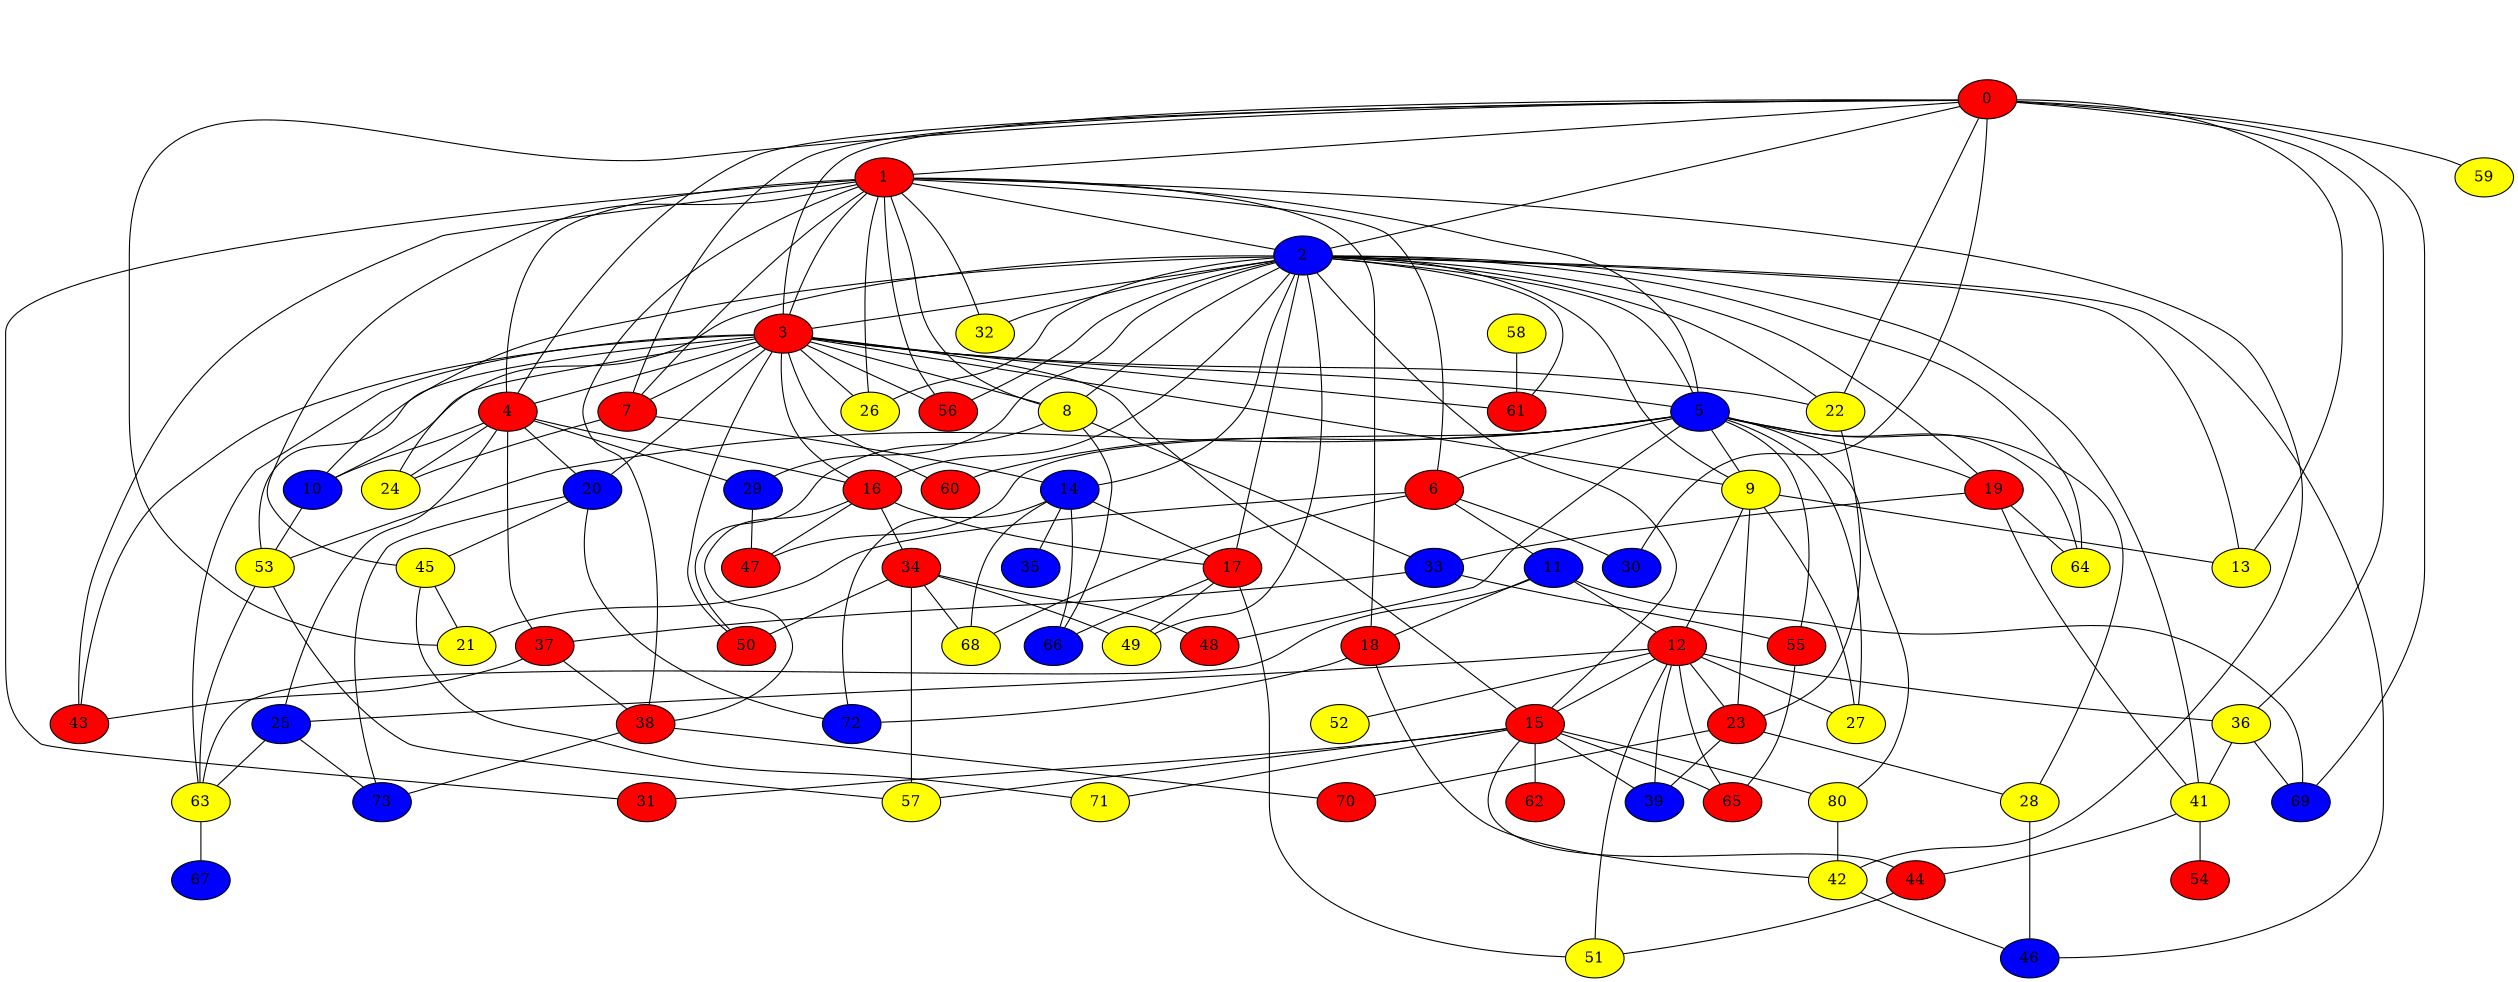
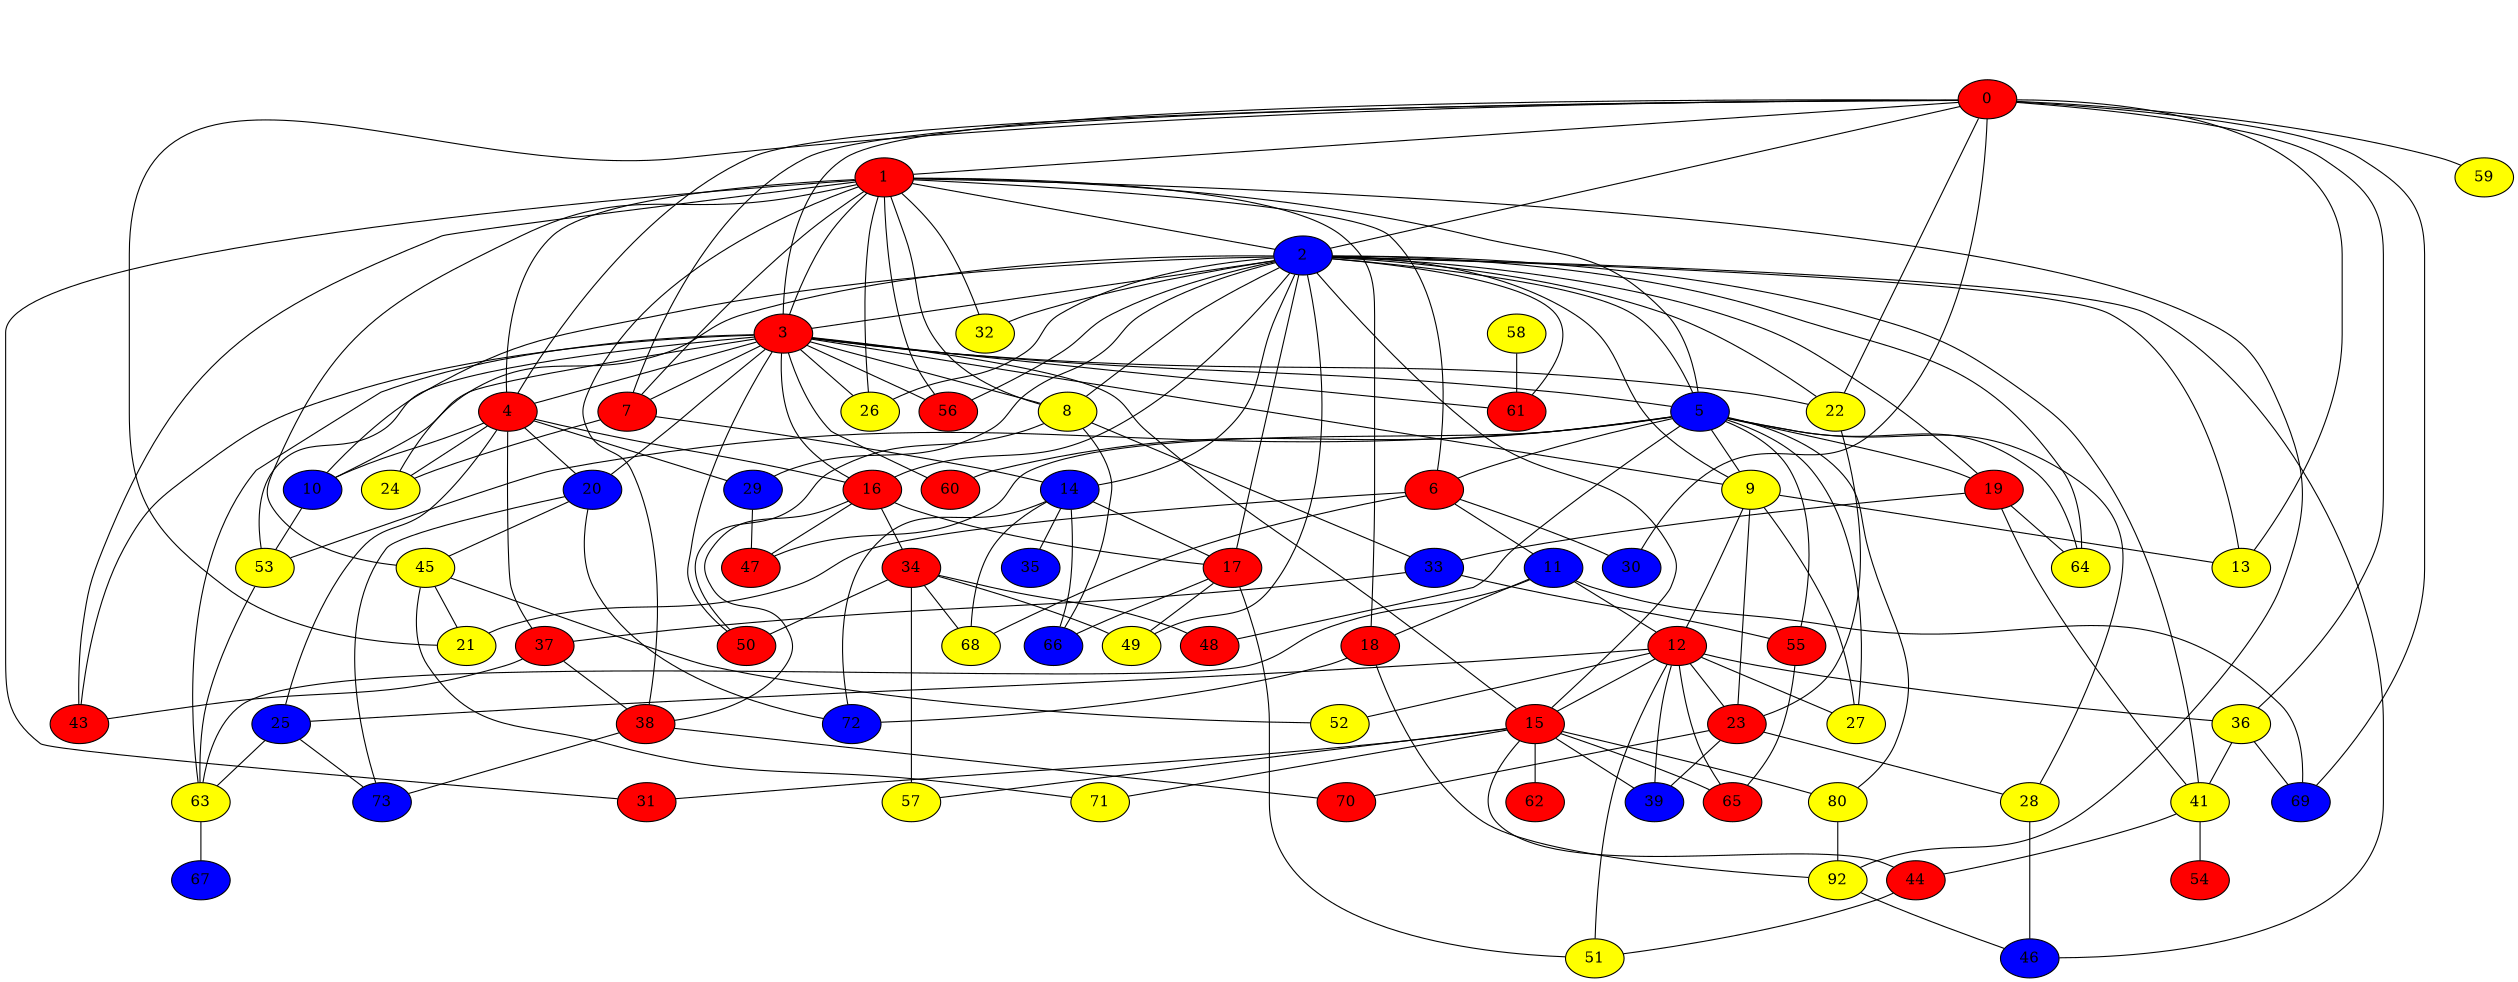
edge "45" -- "52": added
edge "53" -- "57": removed
node "42": label "42" -> "92"
